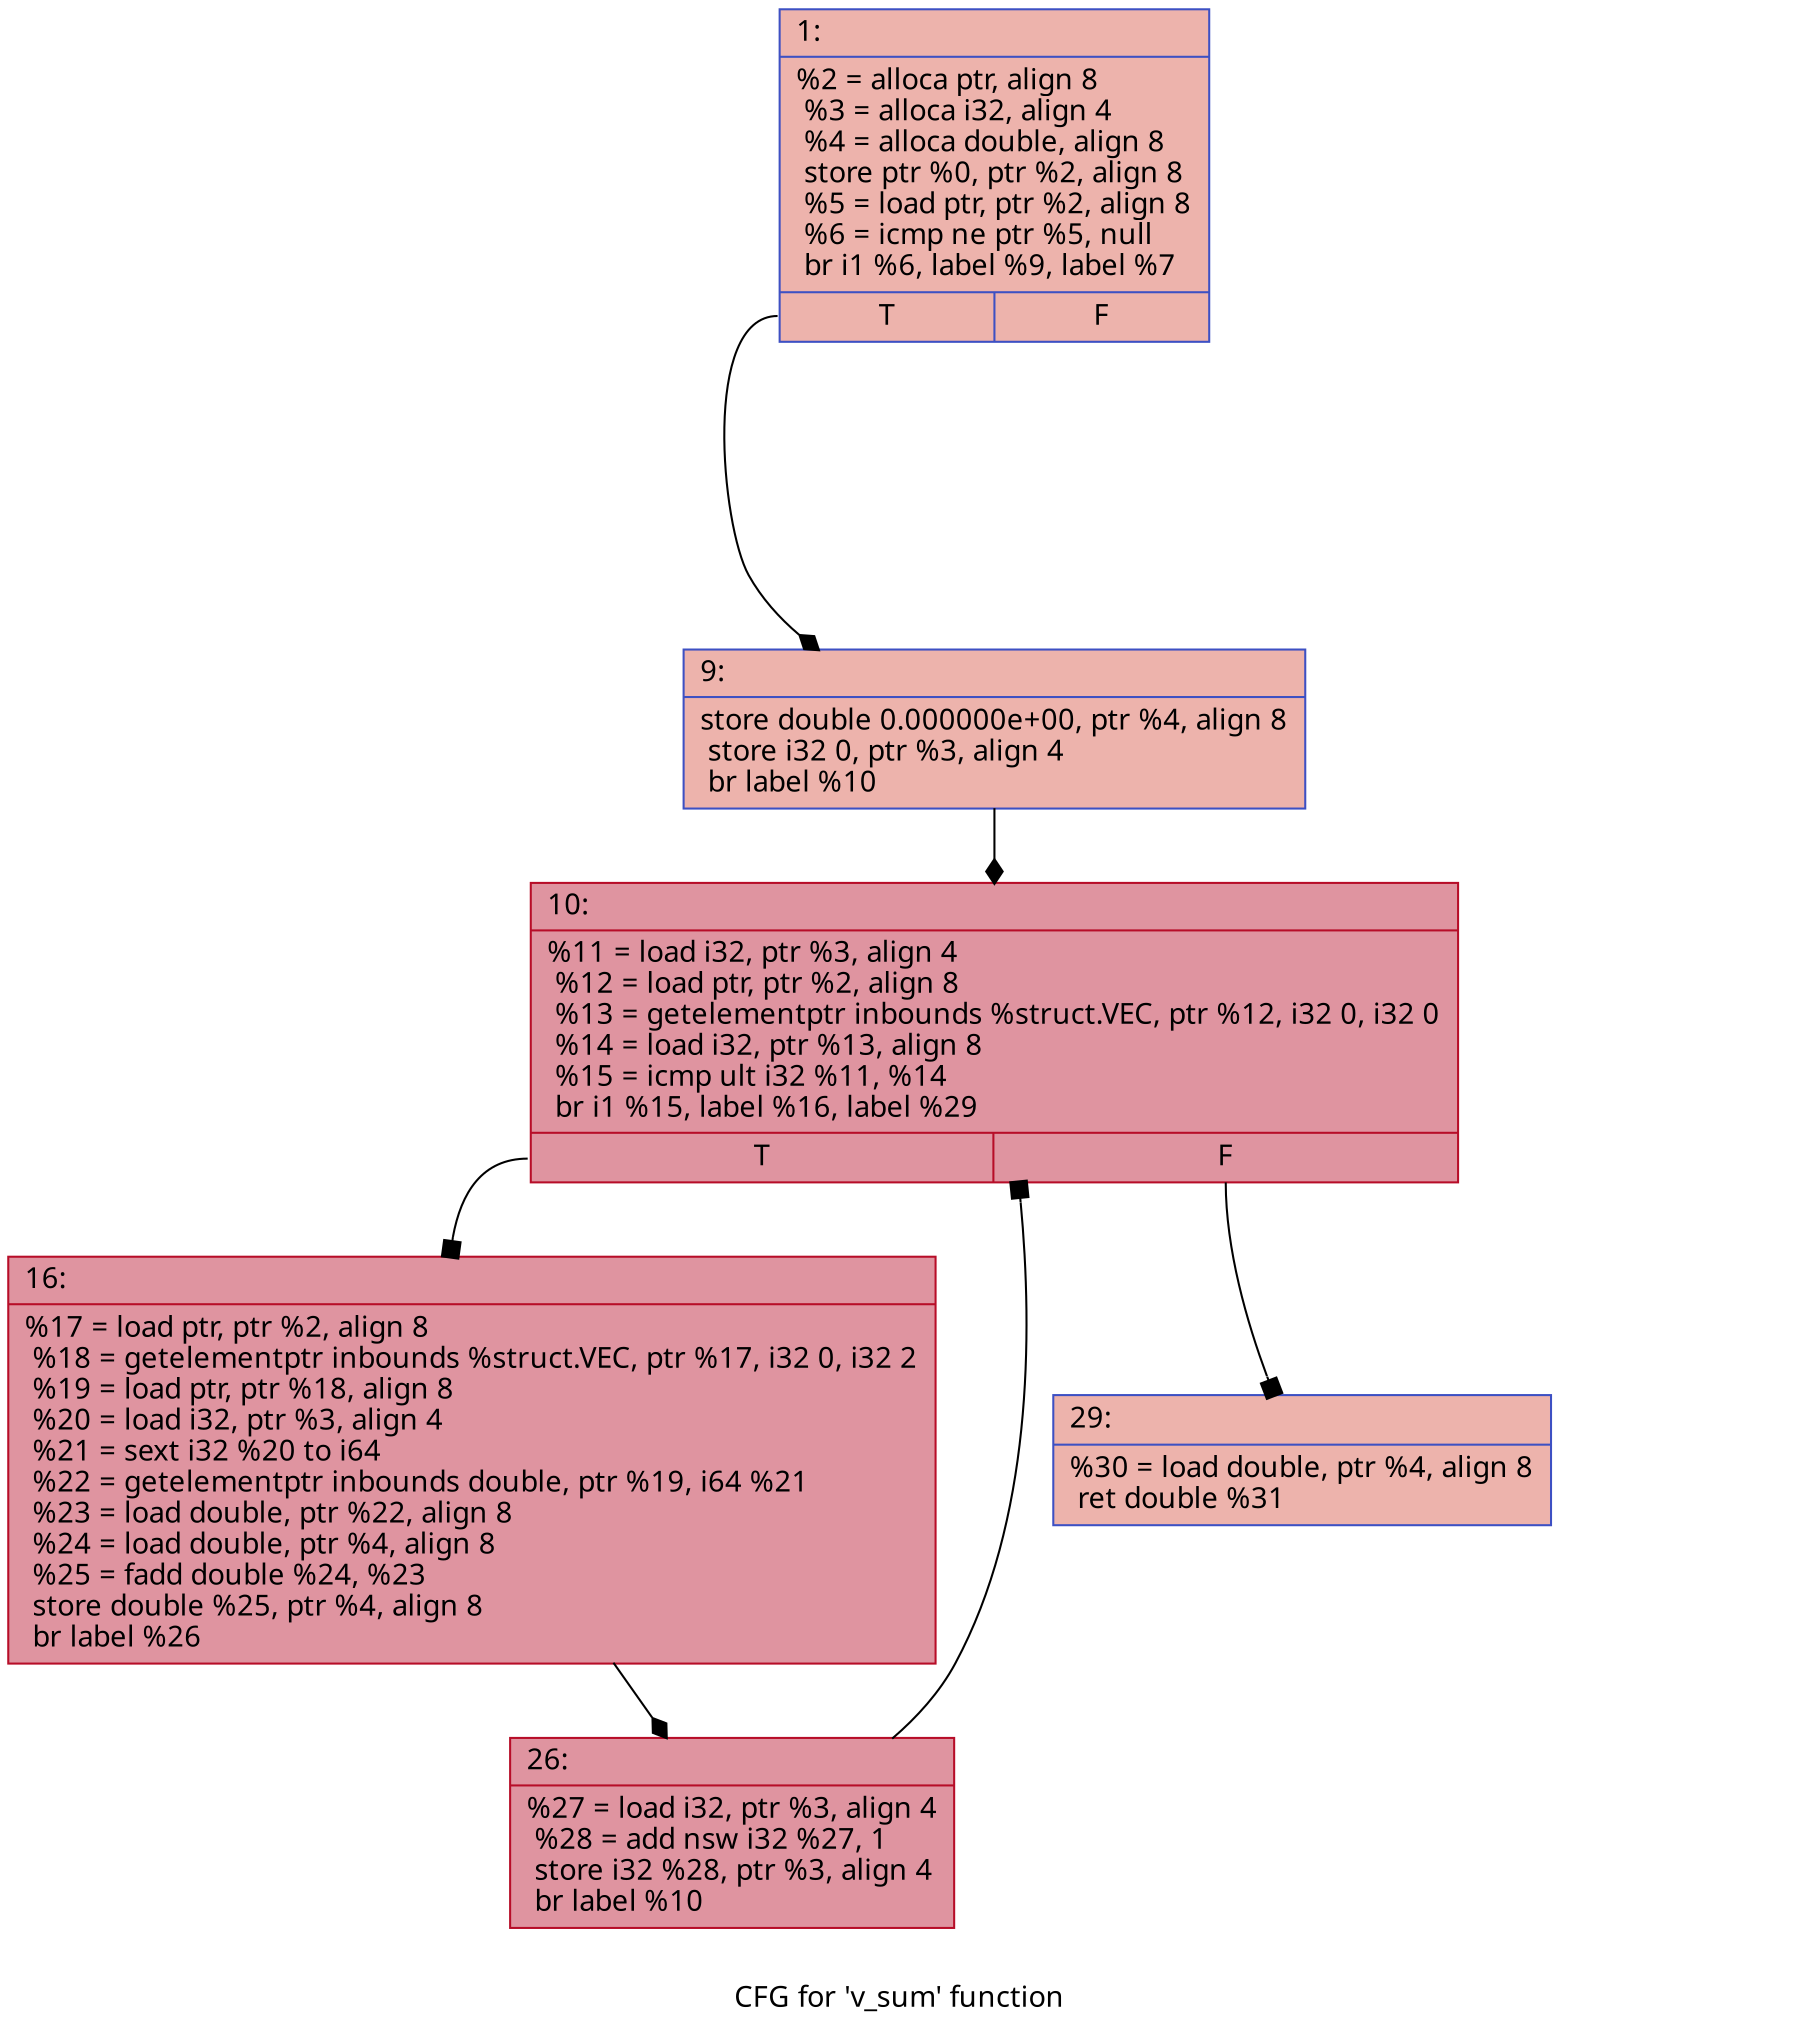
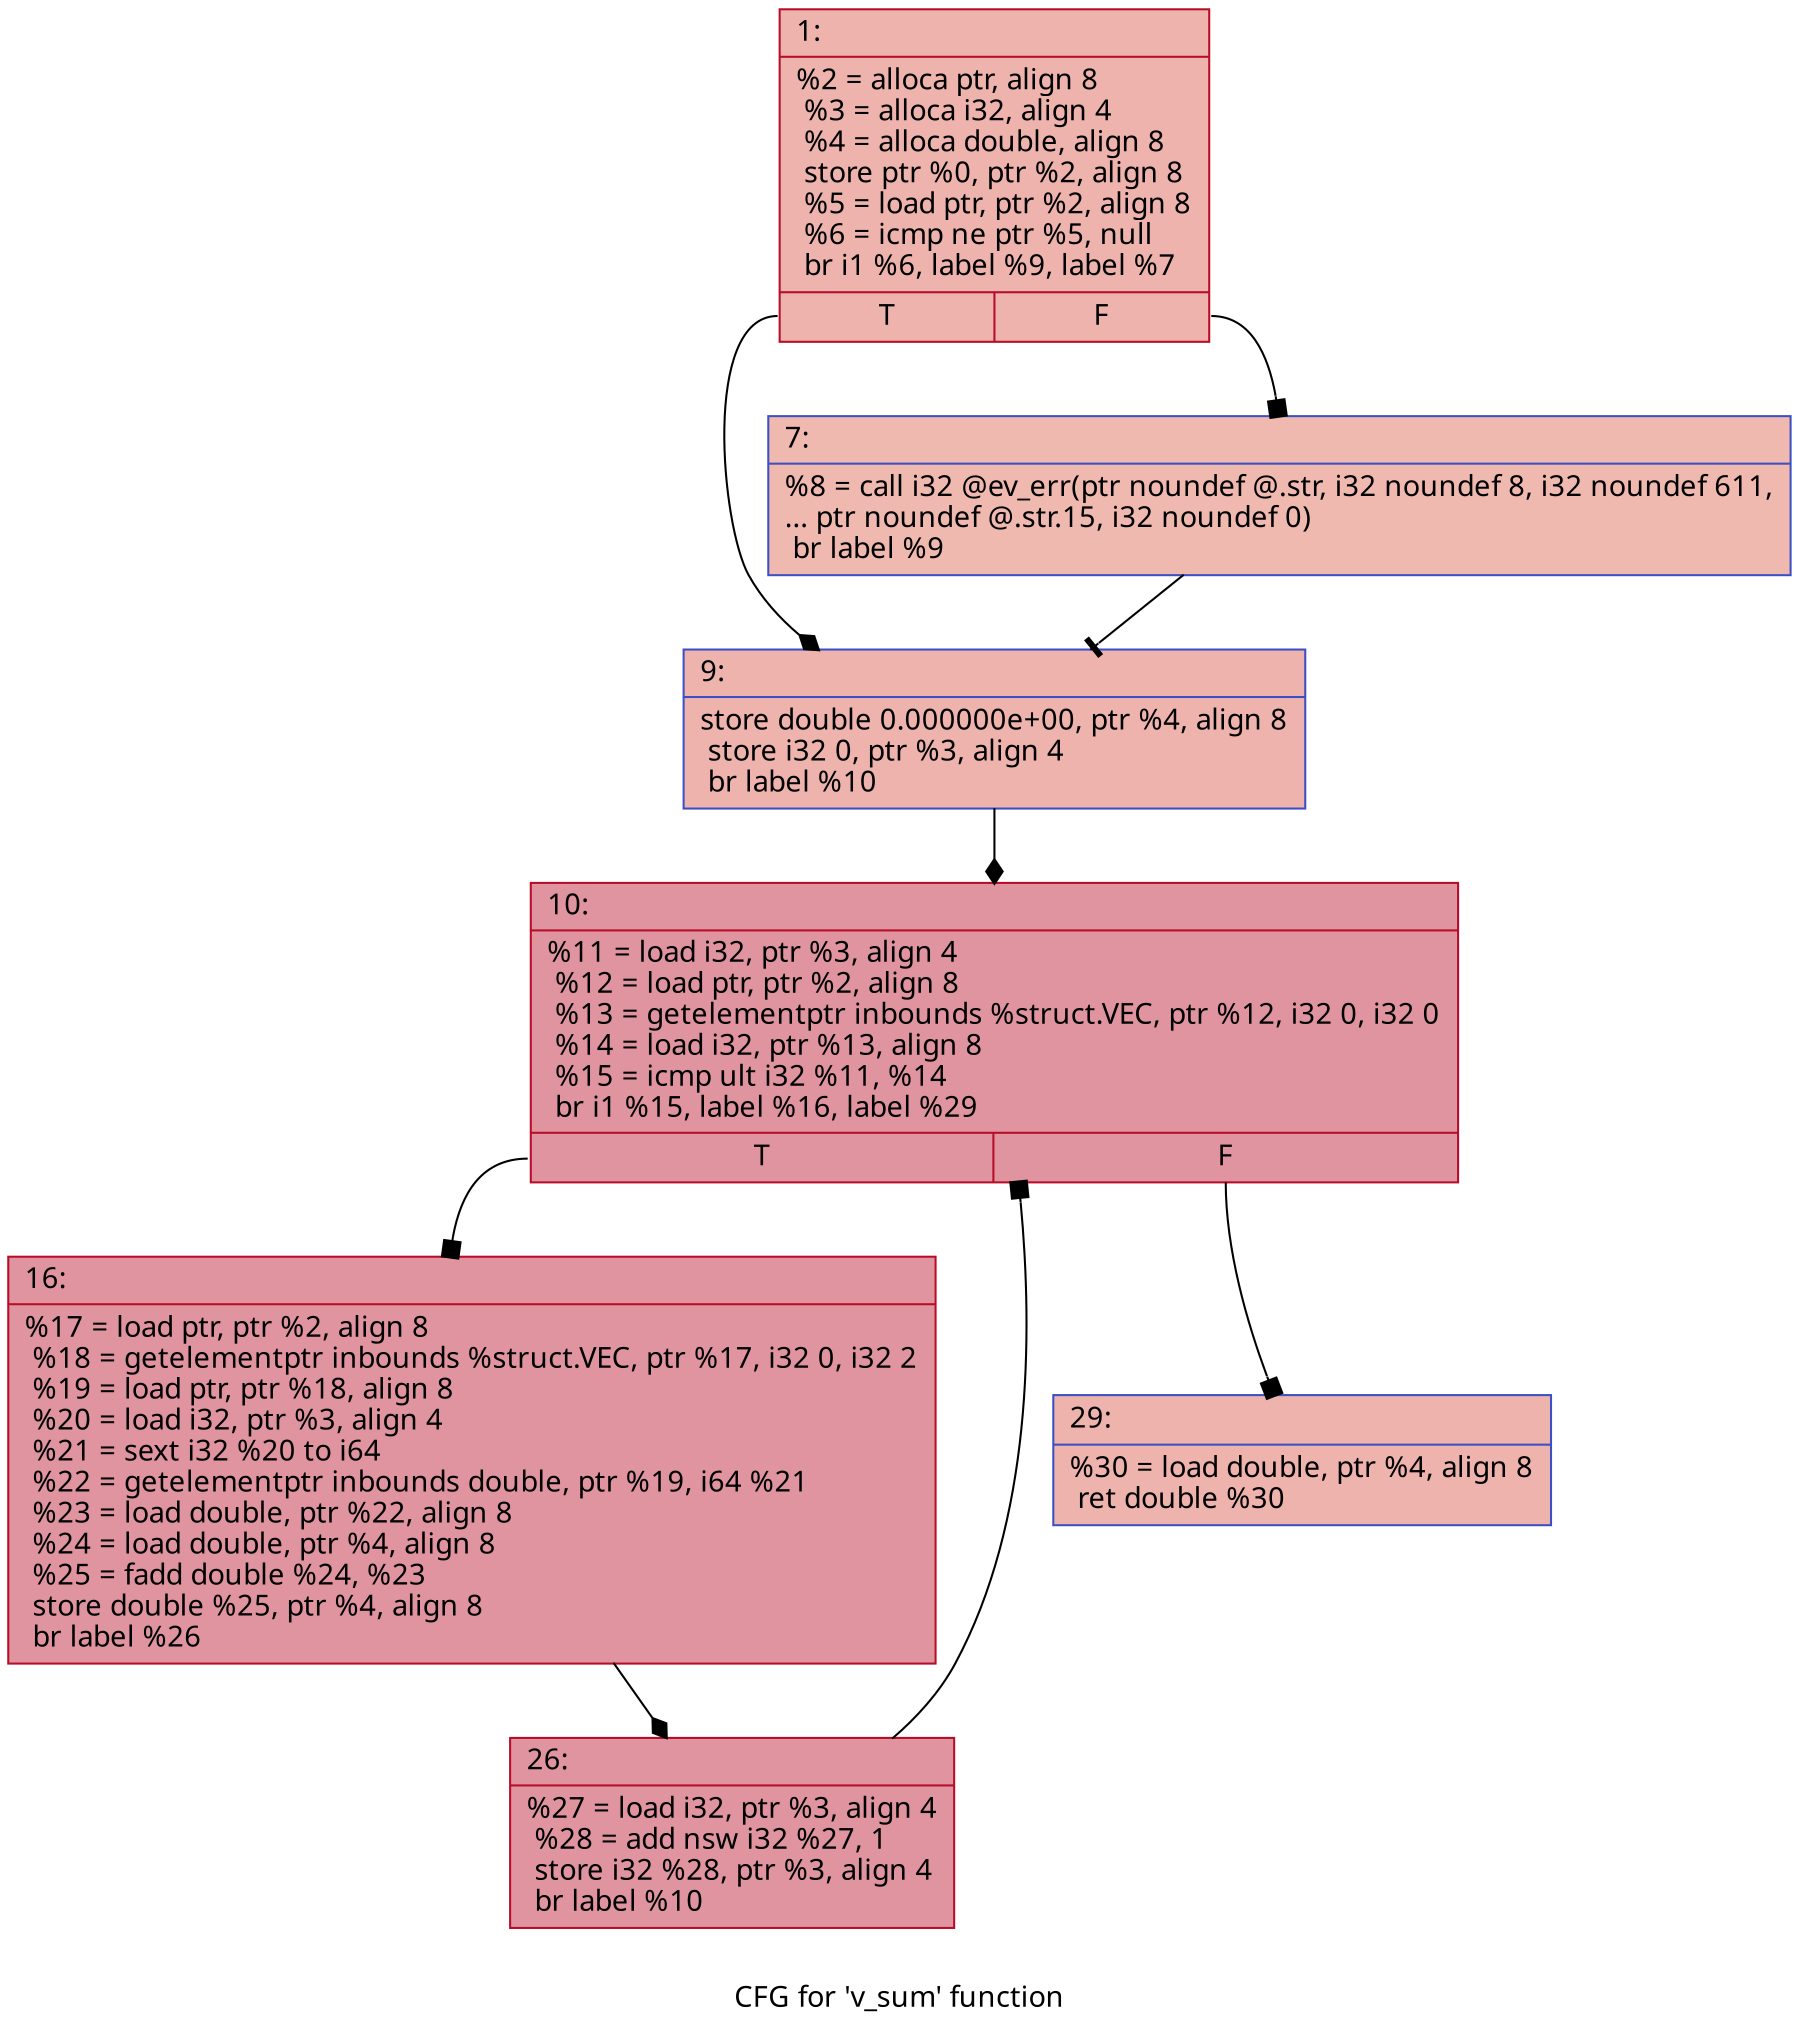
node "1:": color #3d50c3ff -> #b70d28ff
node "7:": added
node "29:": text "ret double %31" -> "ret double %30"
